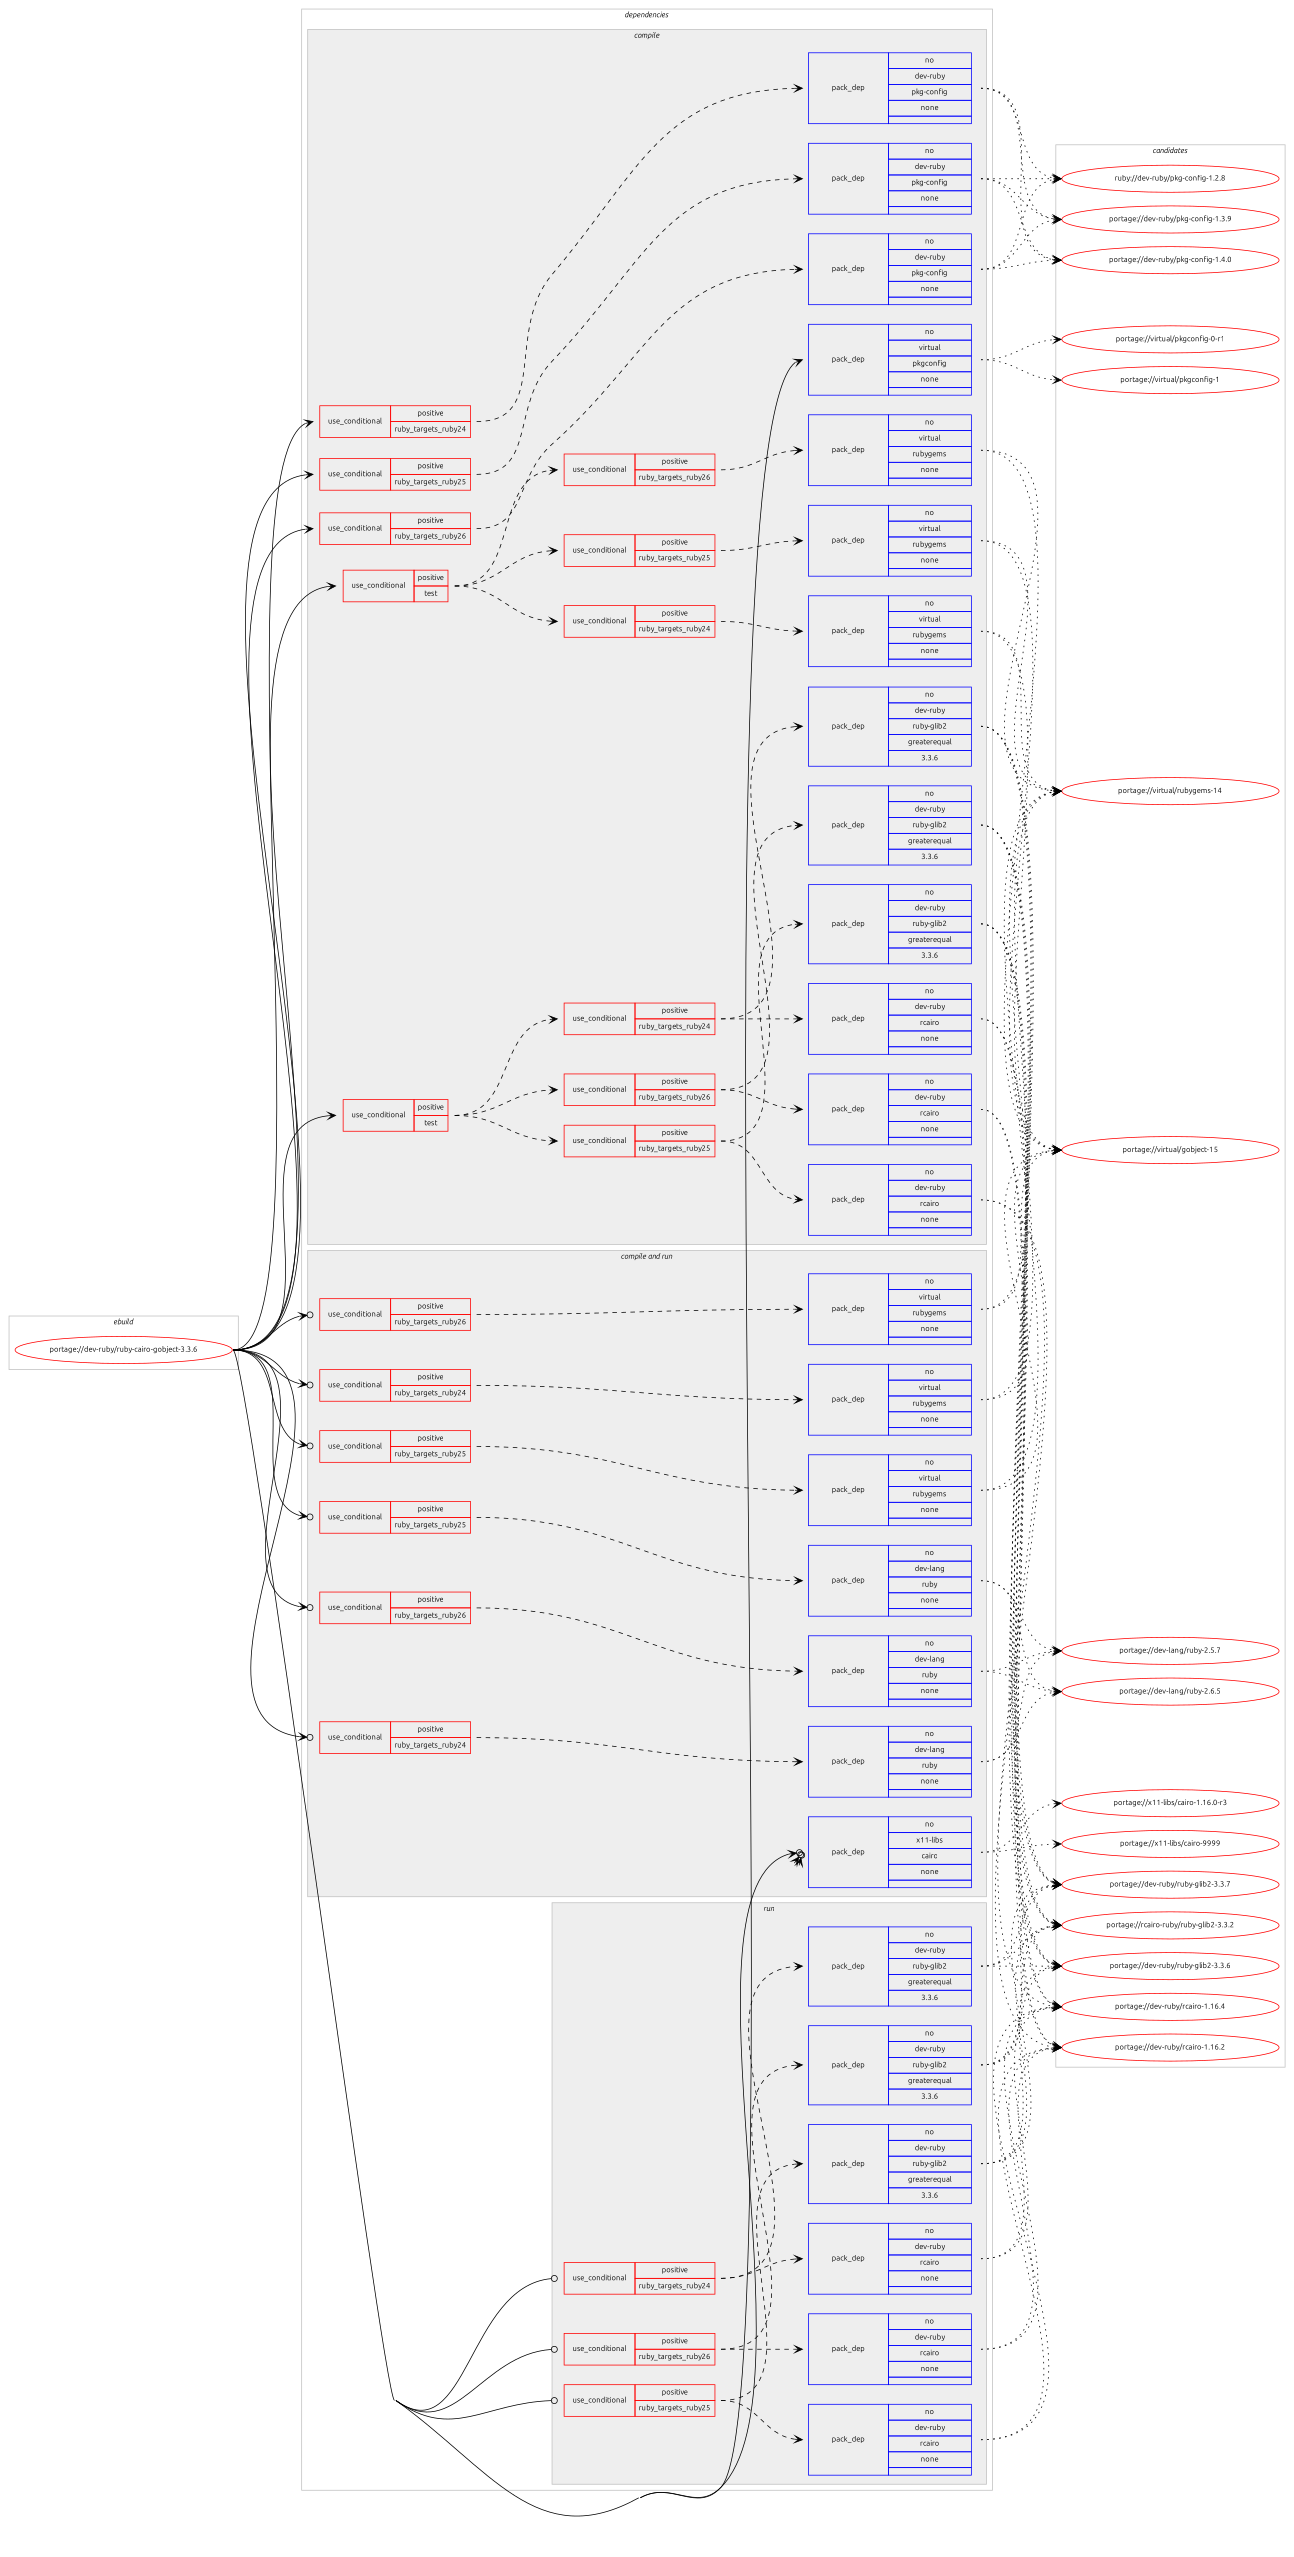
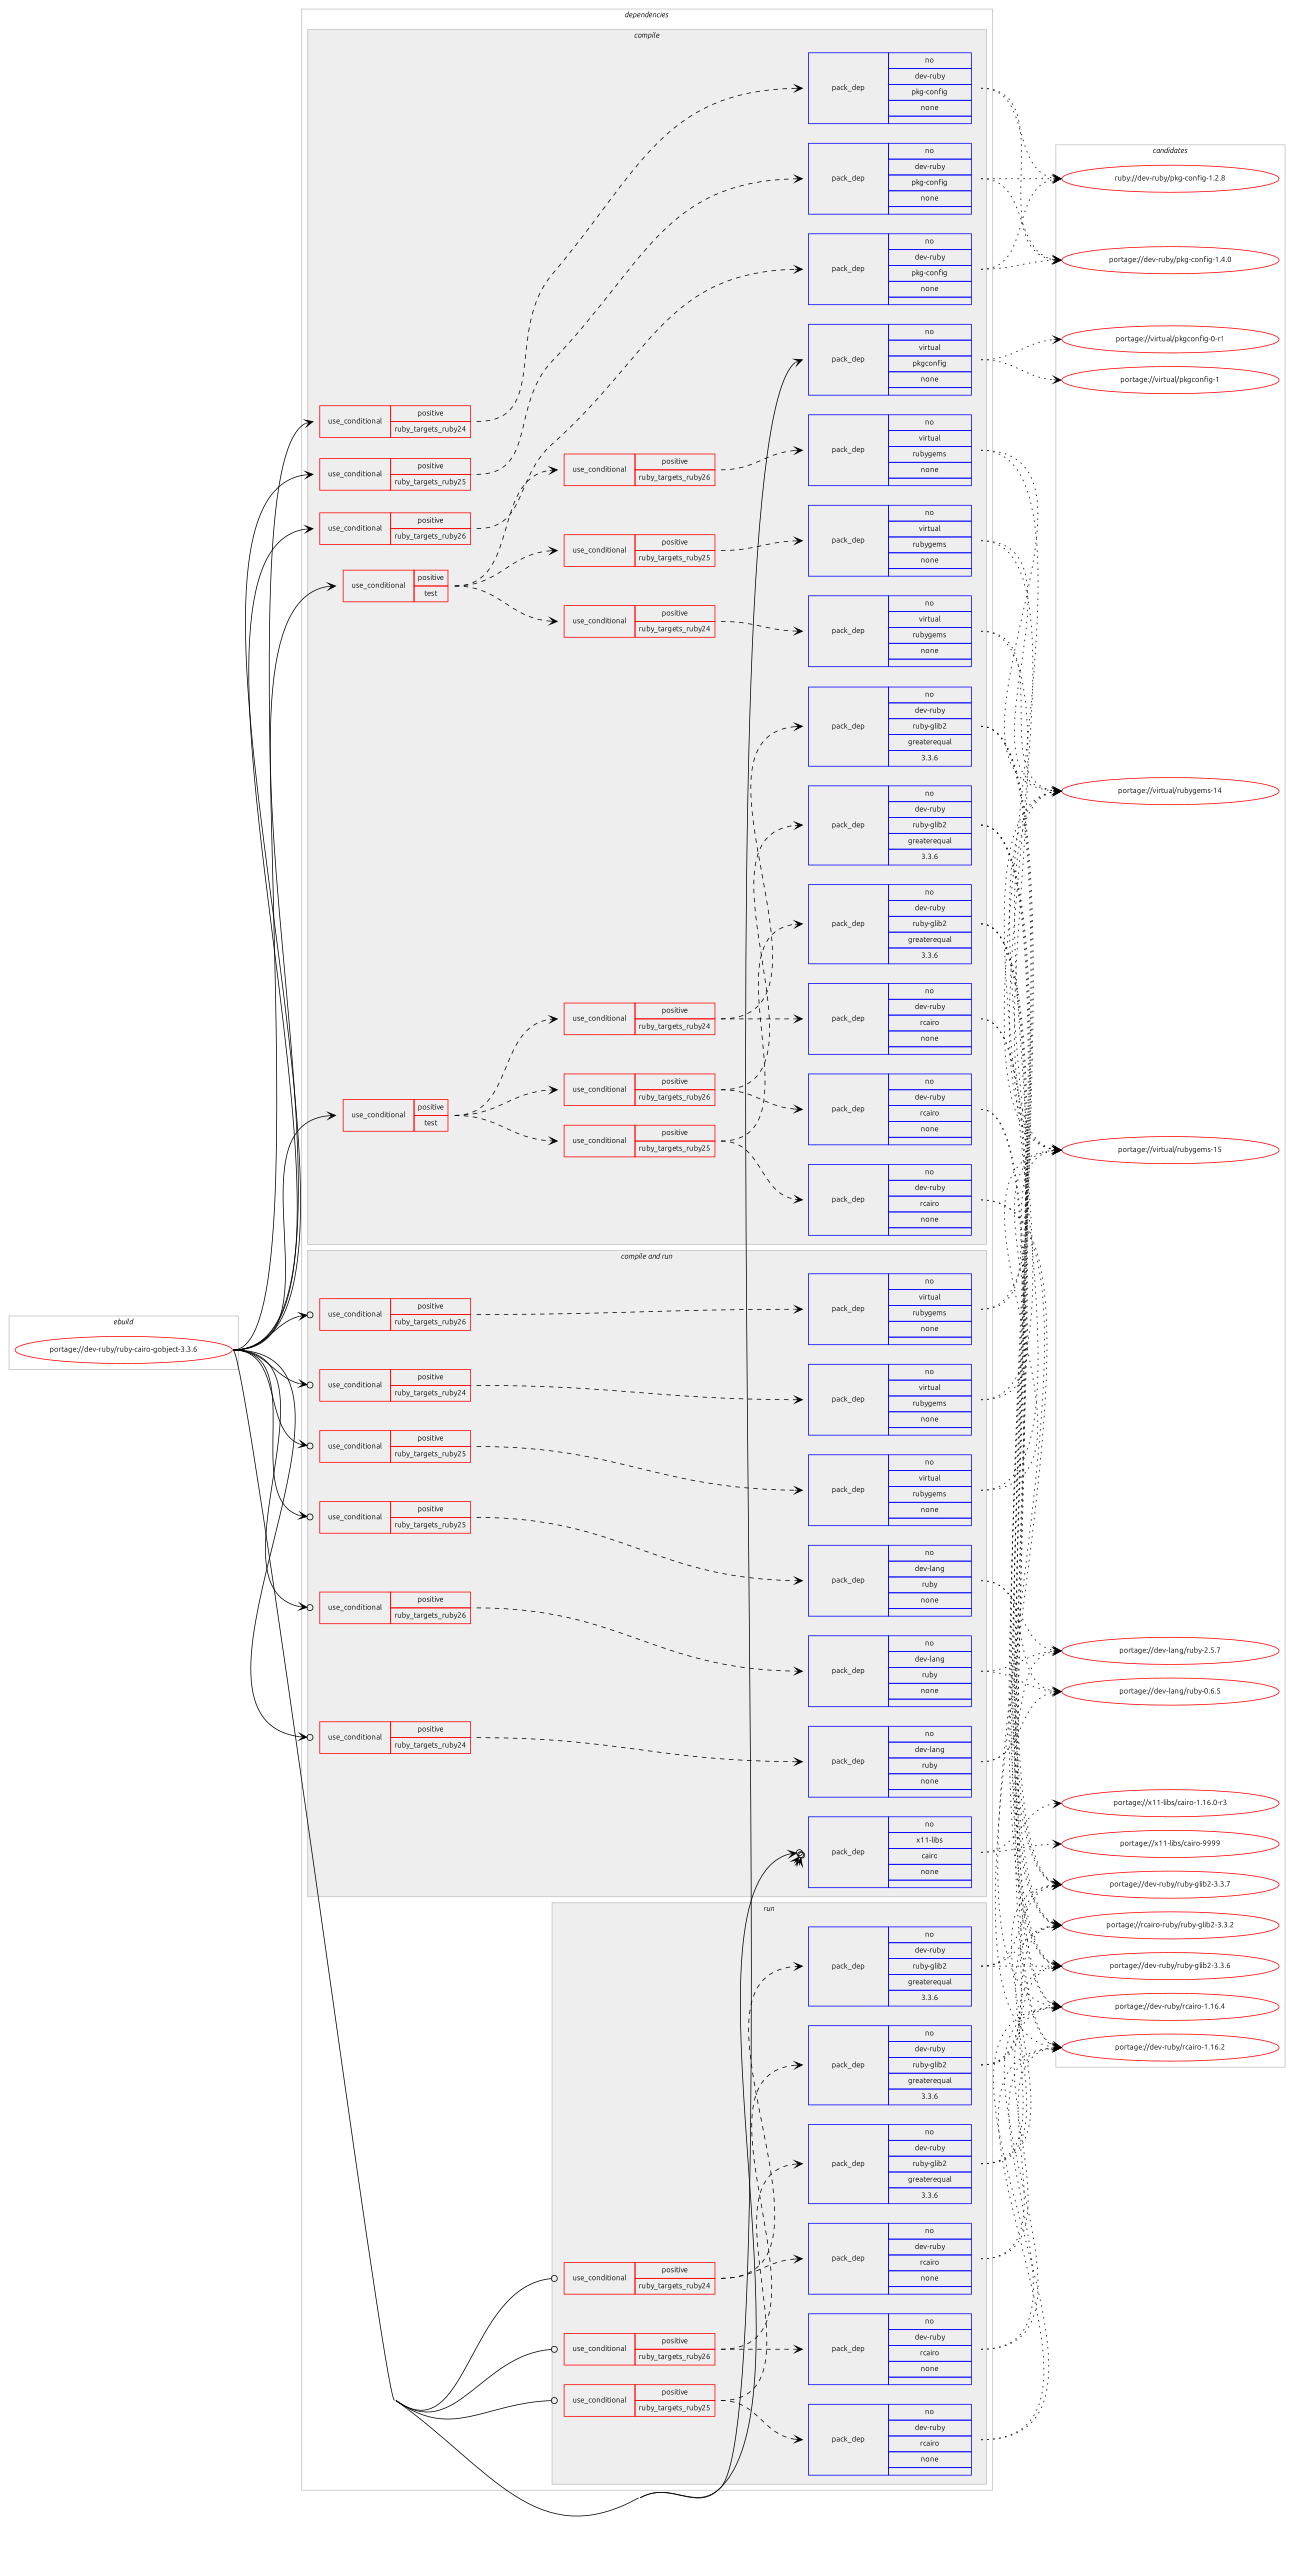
node "portage://dev-ruby/pkg-config-1.3.9": removed
node "portage://virtual/gobject-15": label "portage://virtual/gobject-15" -> "portage://virtual/rubygems-15"
node "portage://dev-lang/ruby-2.6.5": label "portage://dev-lang/ruby-2.6.5" -> "portage://dev-lang/ruby-0.6.5"
